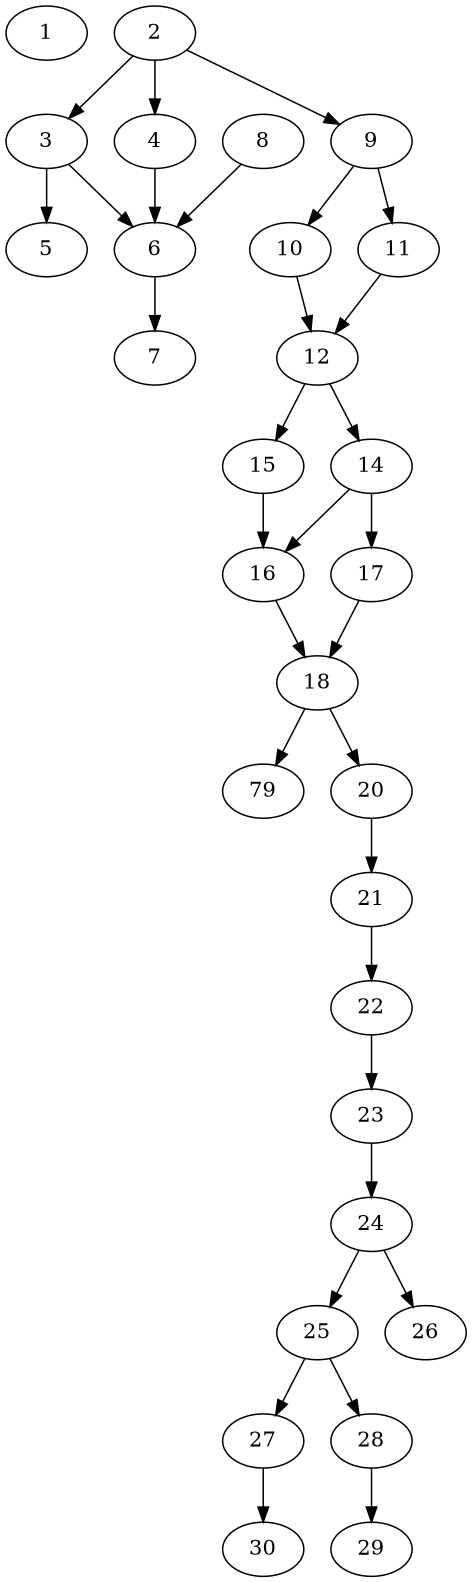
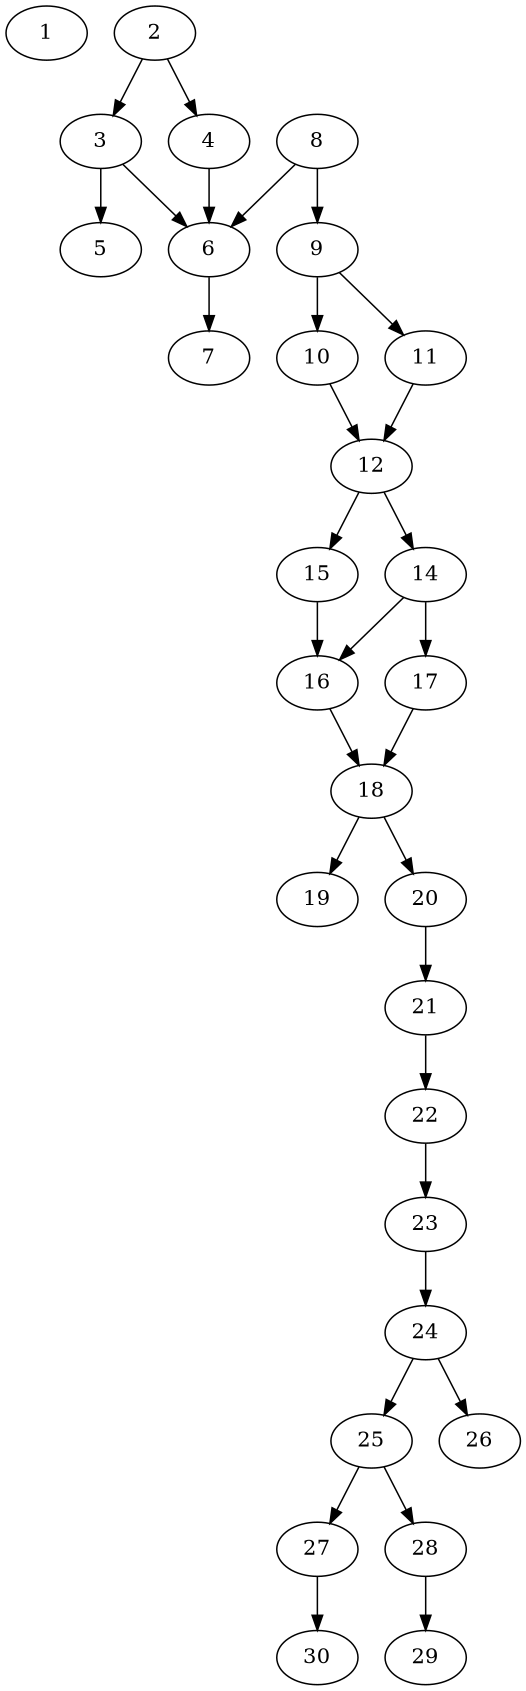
edge "2" -> "9": now "8" -> "9"
node "79": label "79" -> "19"
